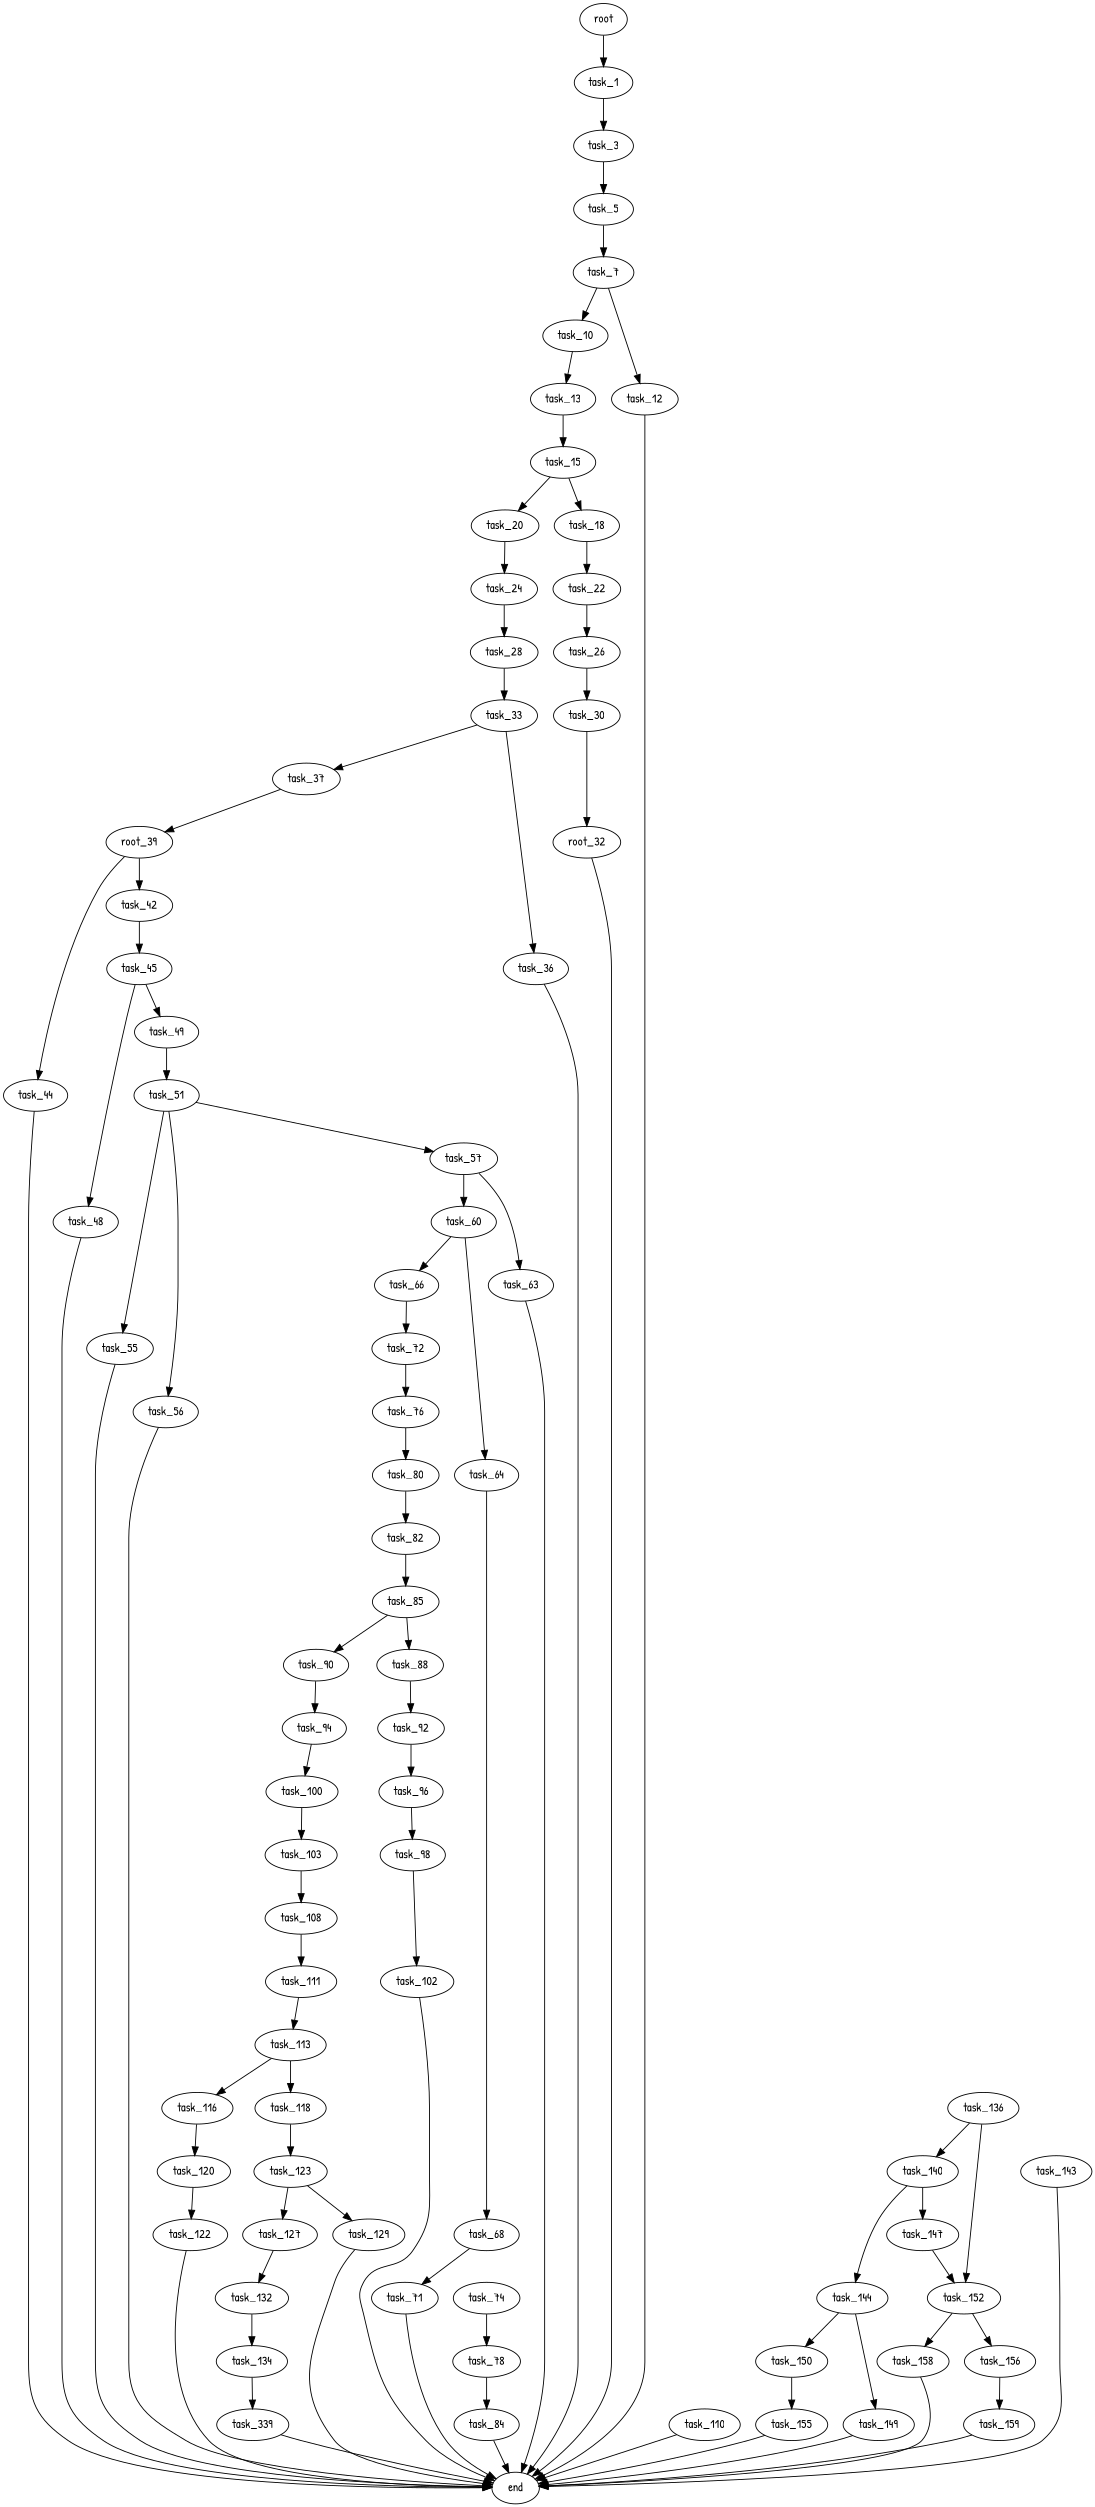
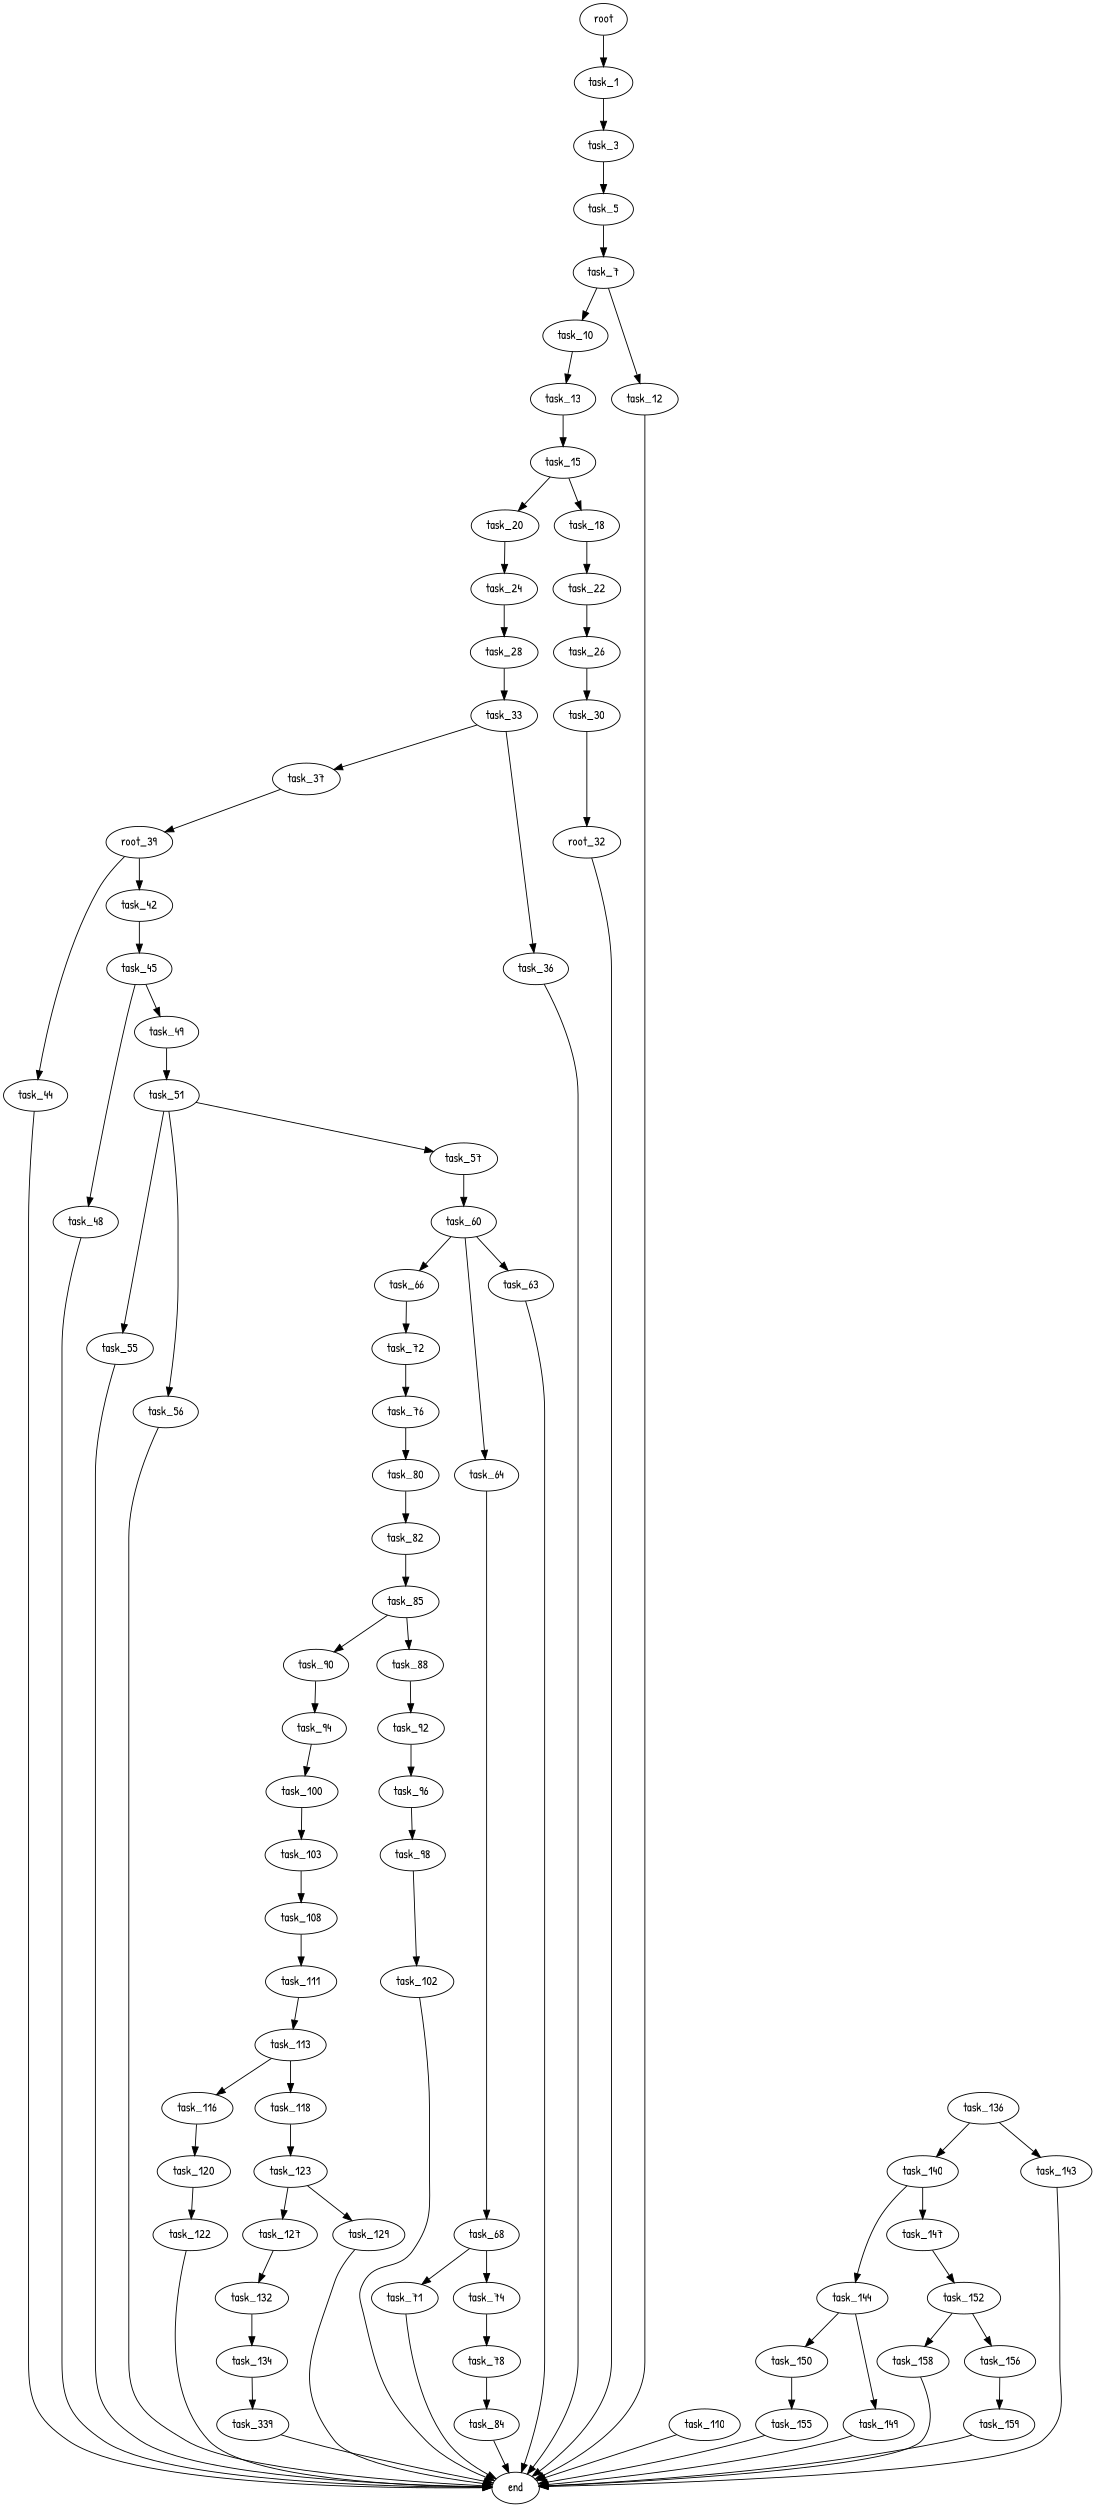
edge "task_57" -> "task_63": now "task_60" -> "task_63"
edge "task_136" -> "task_152": now "task_136" -> "task_143"
edge "task_68" -> "task_74": added
